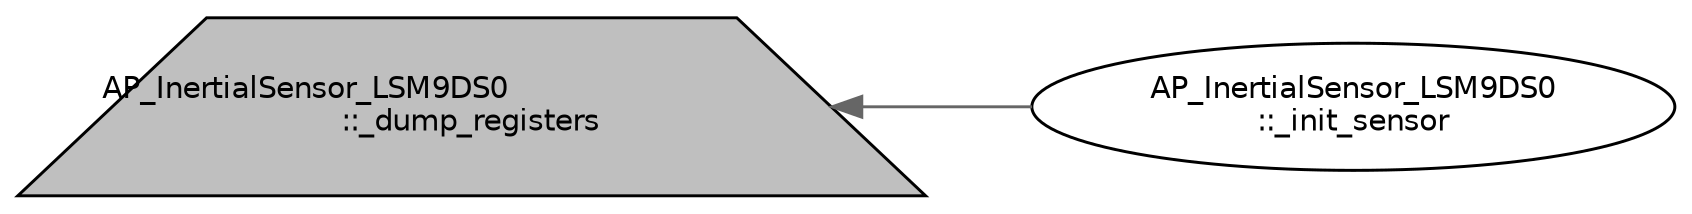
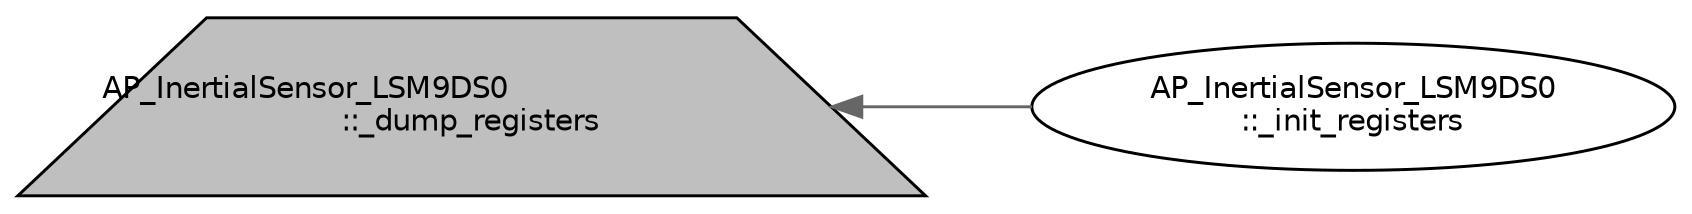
node "AP_InertialSensor_LSM9DS0 ::_init_sensor": label "AP_InertialSensor_LSM9DS0 ::_init_sensor" -> "AP_InertialSensor_LSM9DS0 ::_init_registers"
